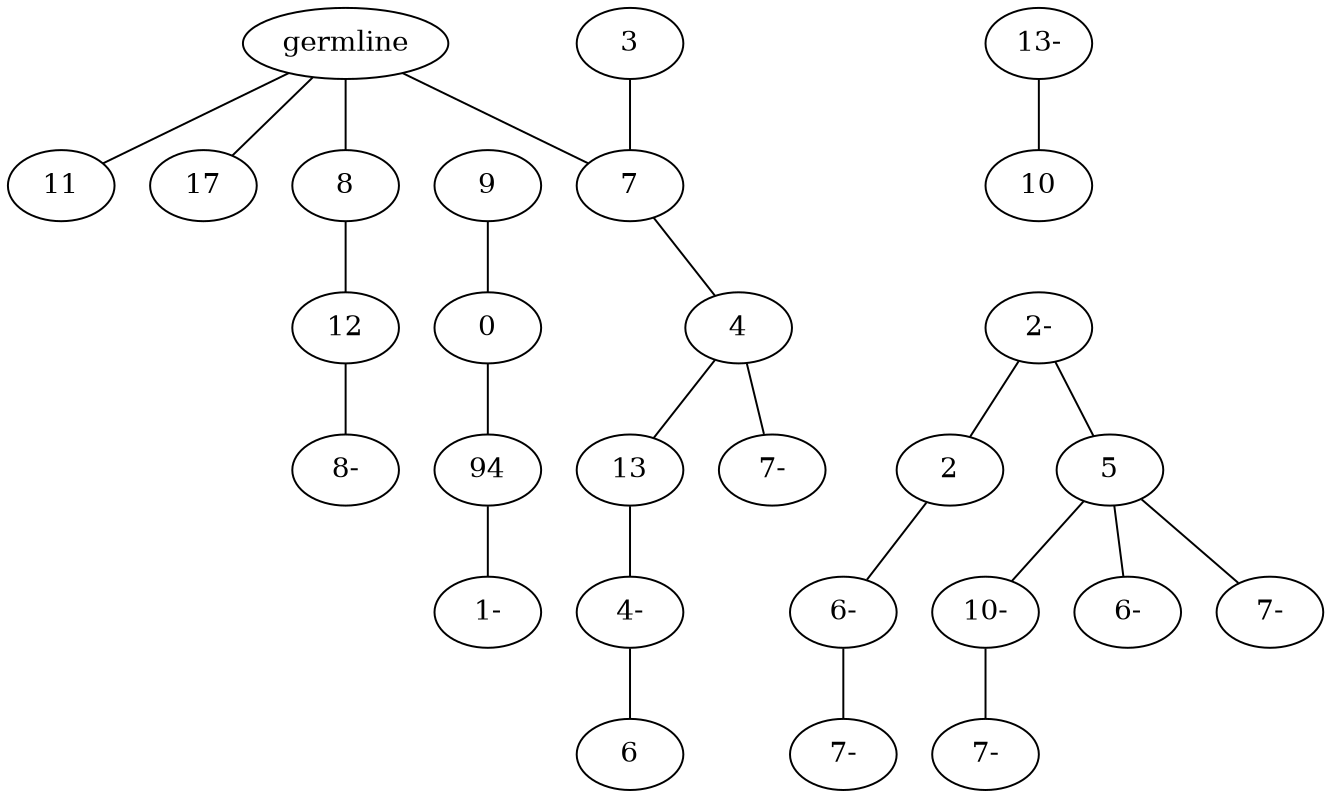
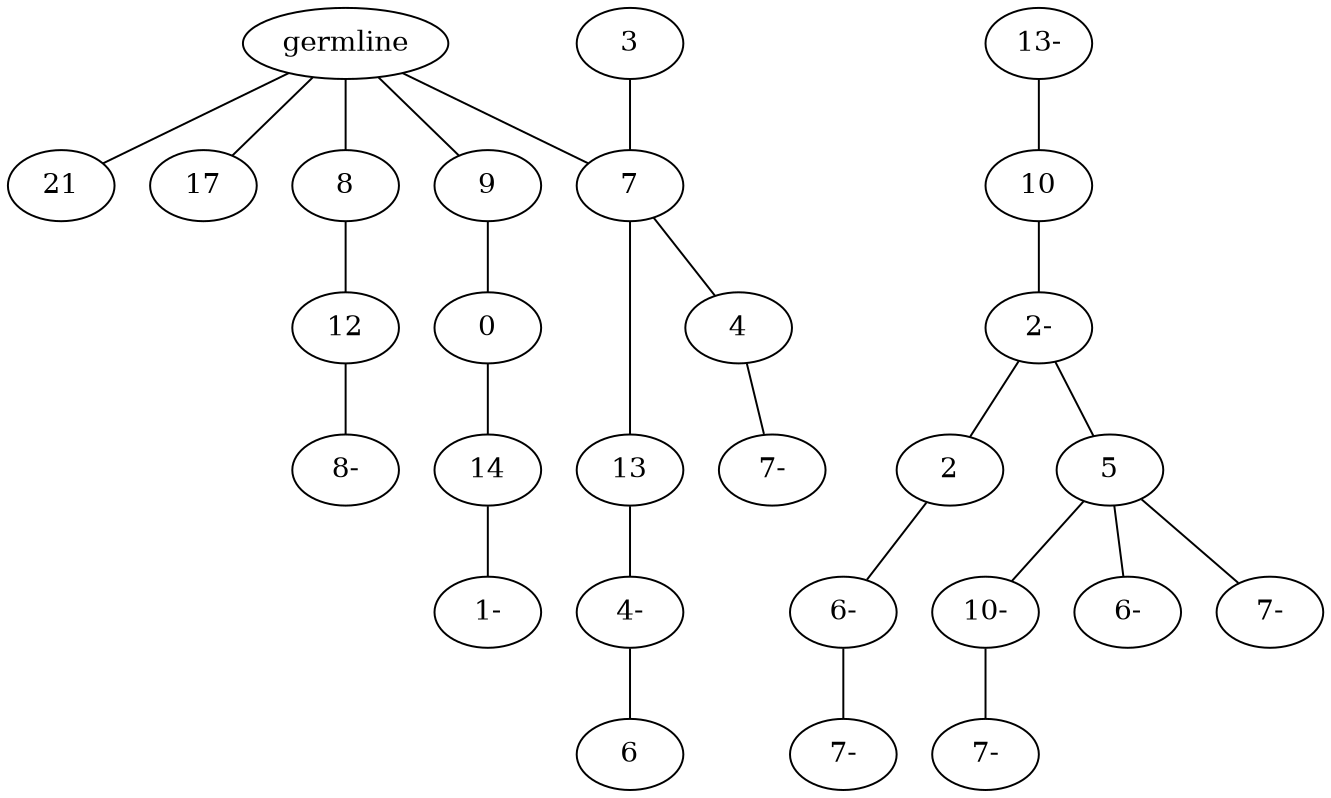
edge "germline" -- "9": added
node "11": label "11" -> "21"
edge "10" -- "2-": added
edge "4" -- "13": now "7" -- "13"
node "94": label "94" -> "14"
